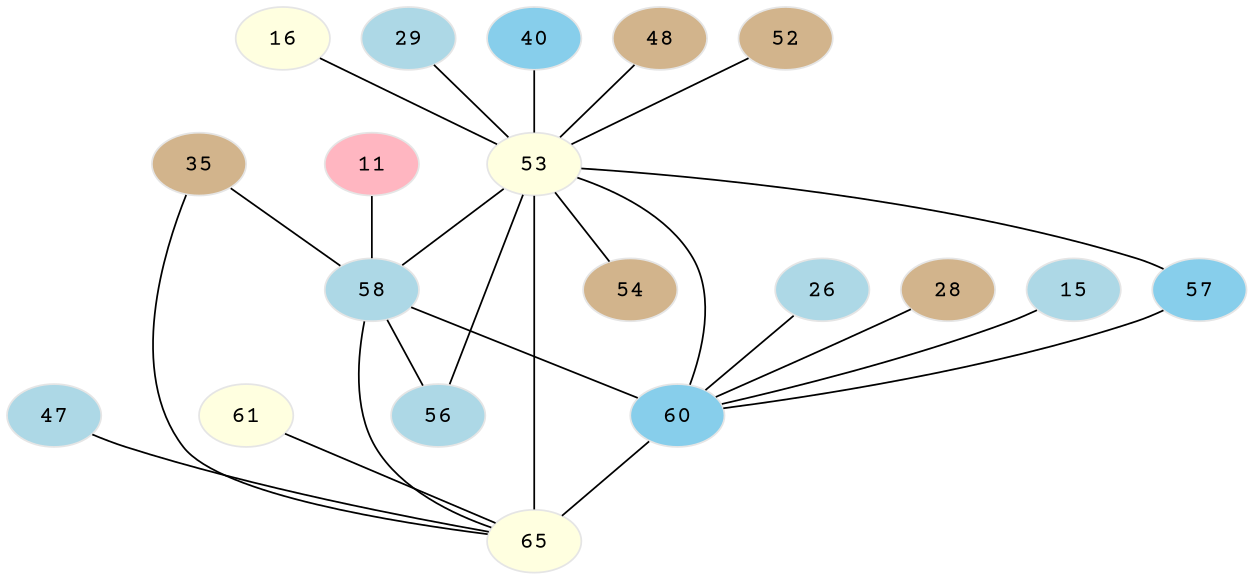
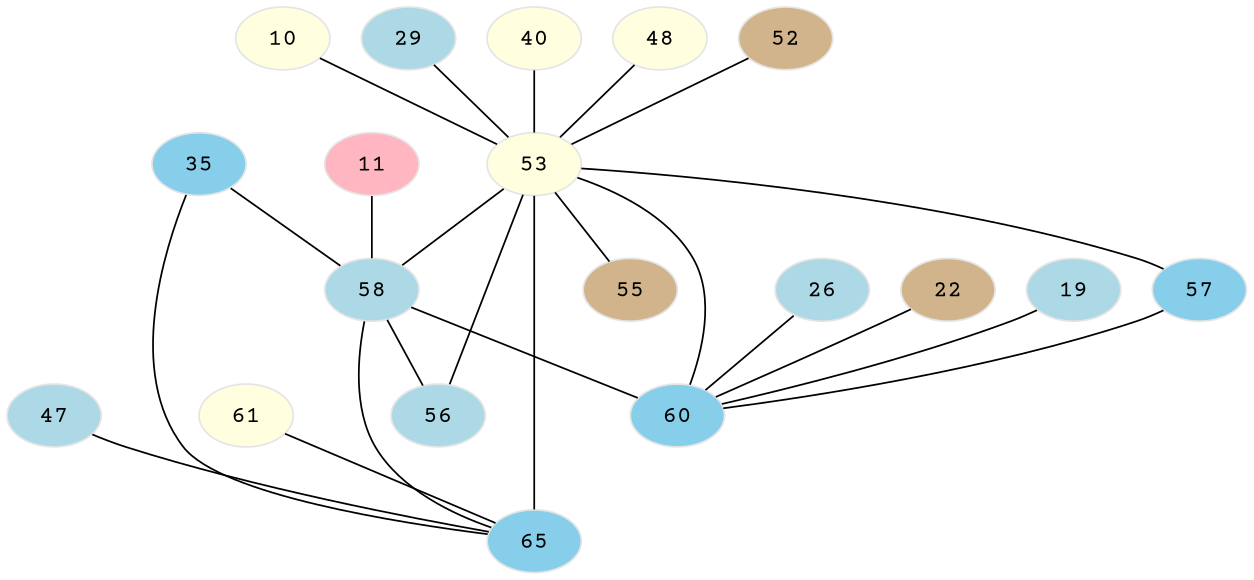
node "16": label "16" -> "10"
node "40": fillcolor skyblue -> lightyellow
node "48": fillcolor tan -> lightyellow
node "35": fillcolor tan -> skyblue
node "54": label "54" -> "55"
node "28": label "28" -> "22"
node "15": label "15" -> "19"
edge "60" -- "65": removed
node "65": fillcolor lightyellow -> skyblue
